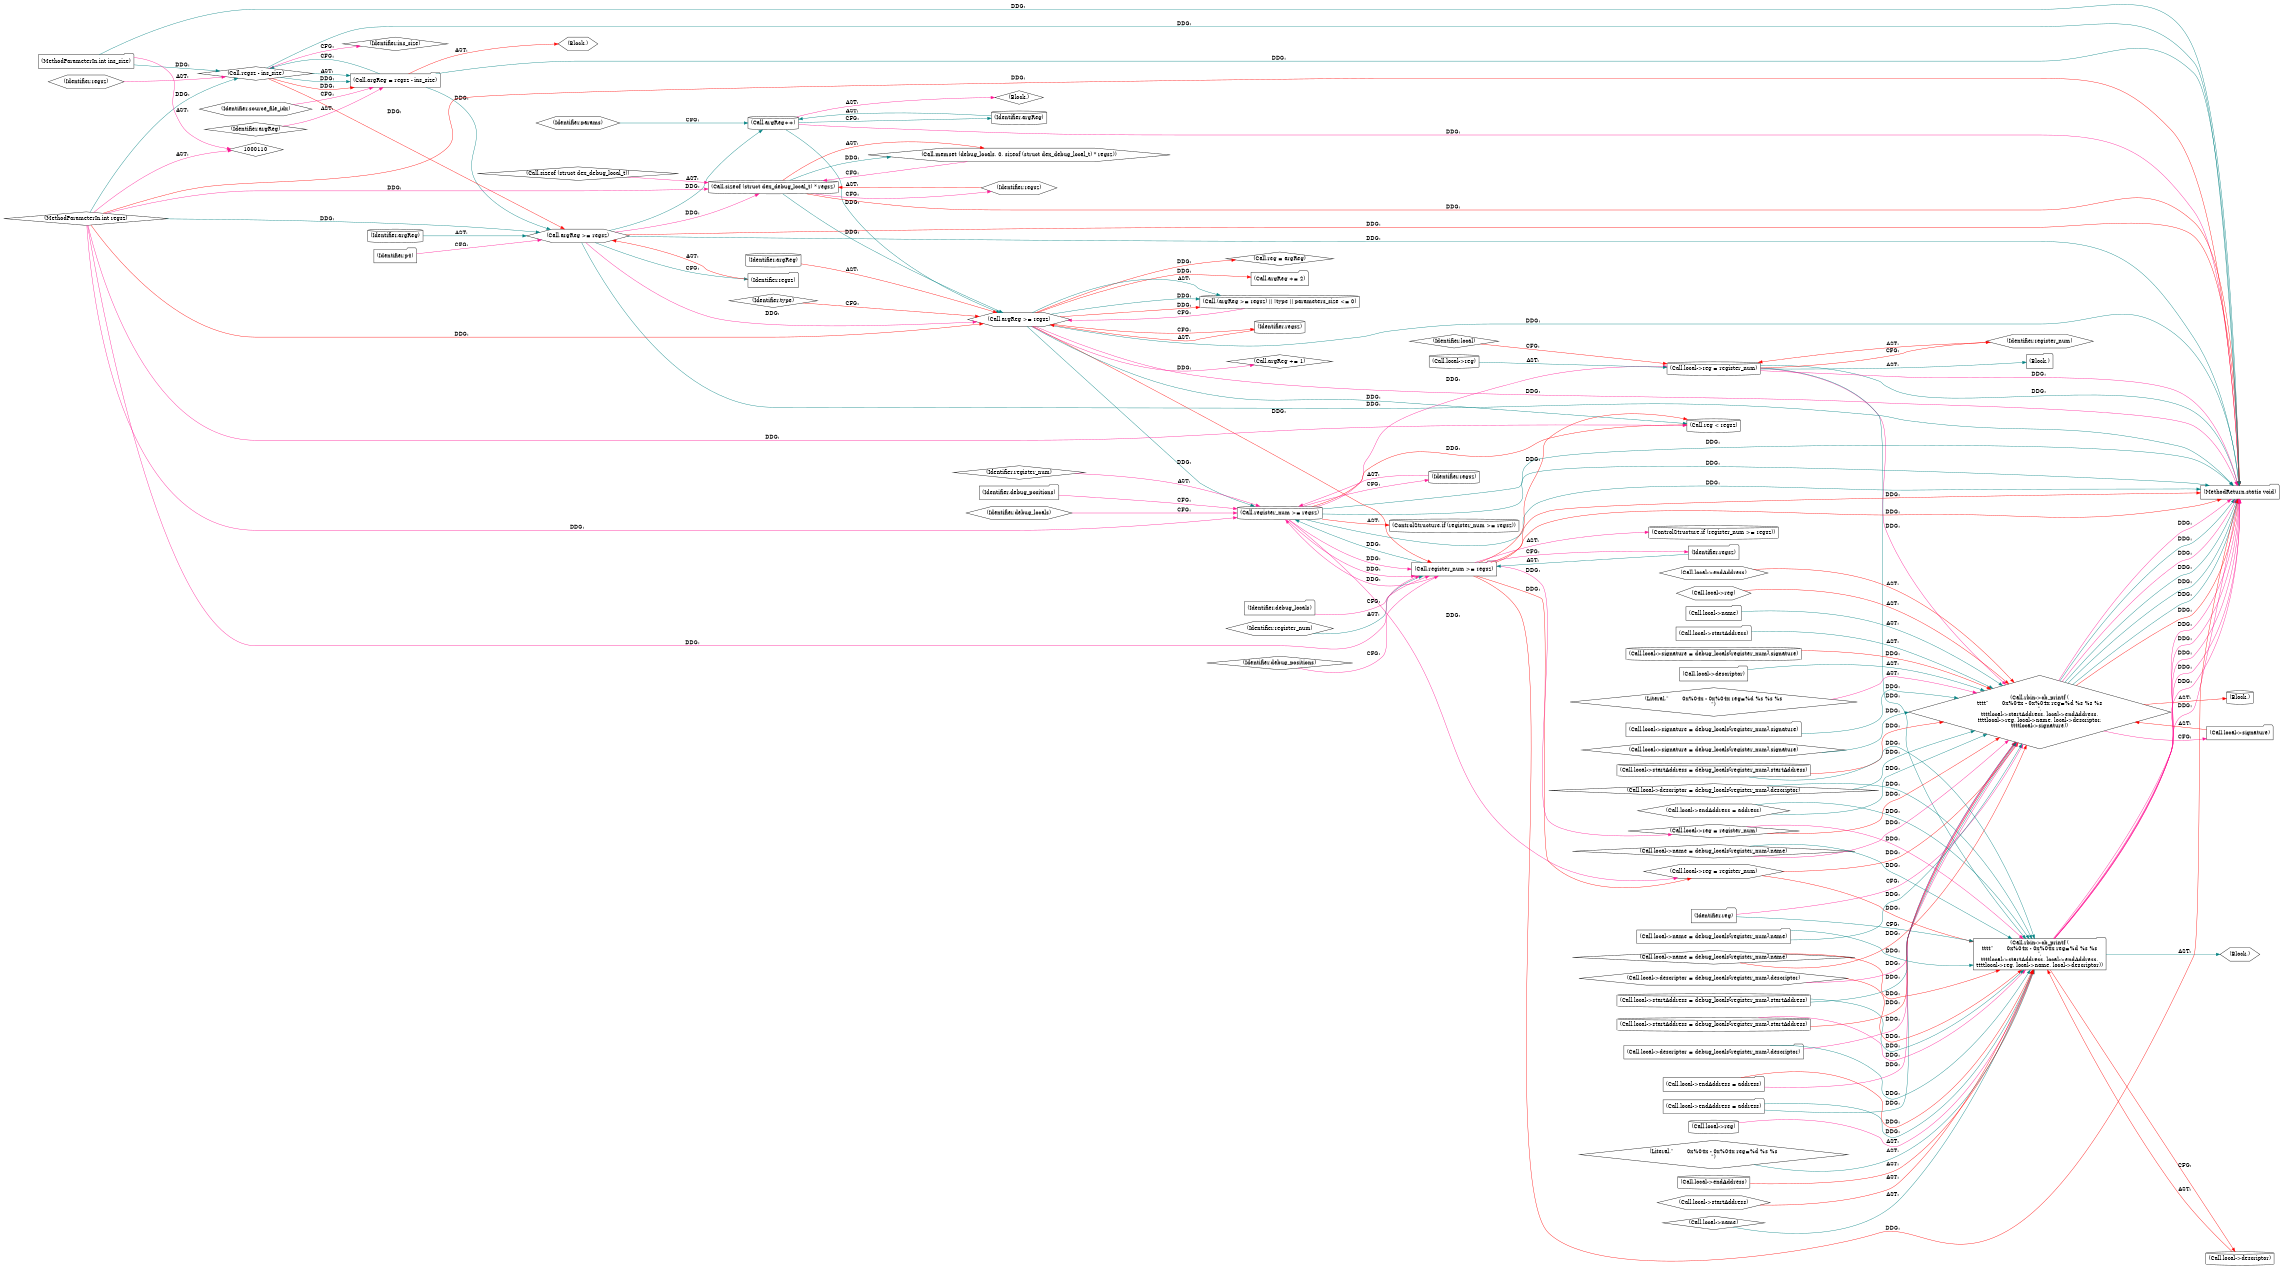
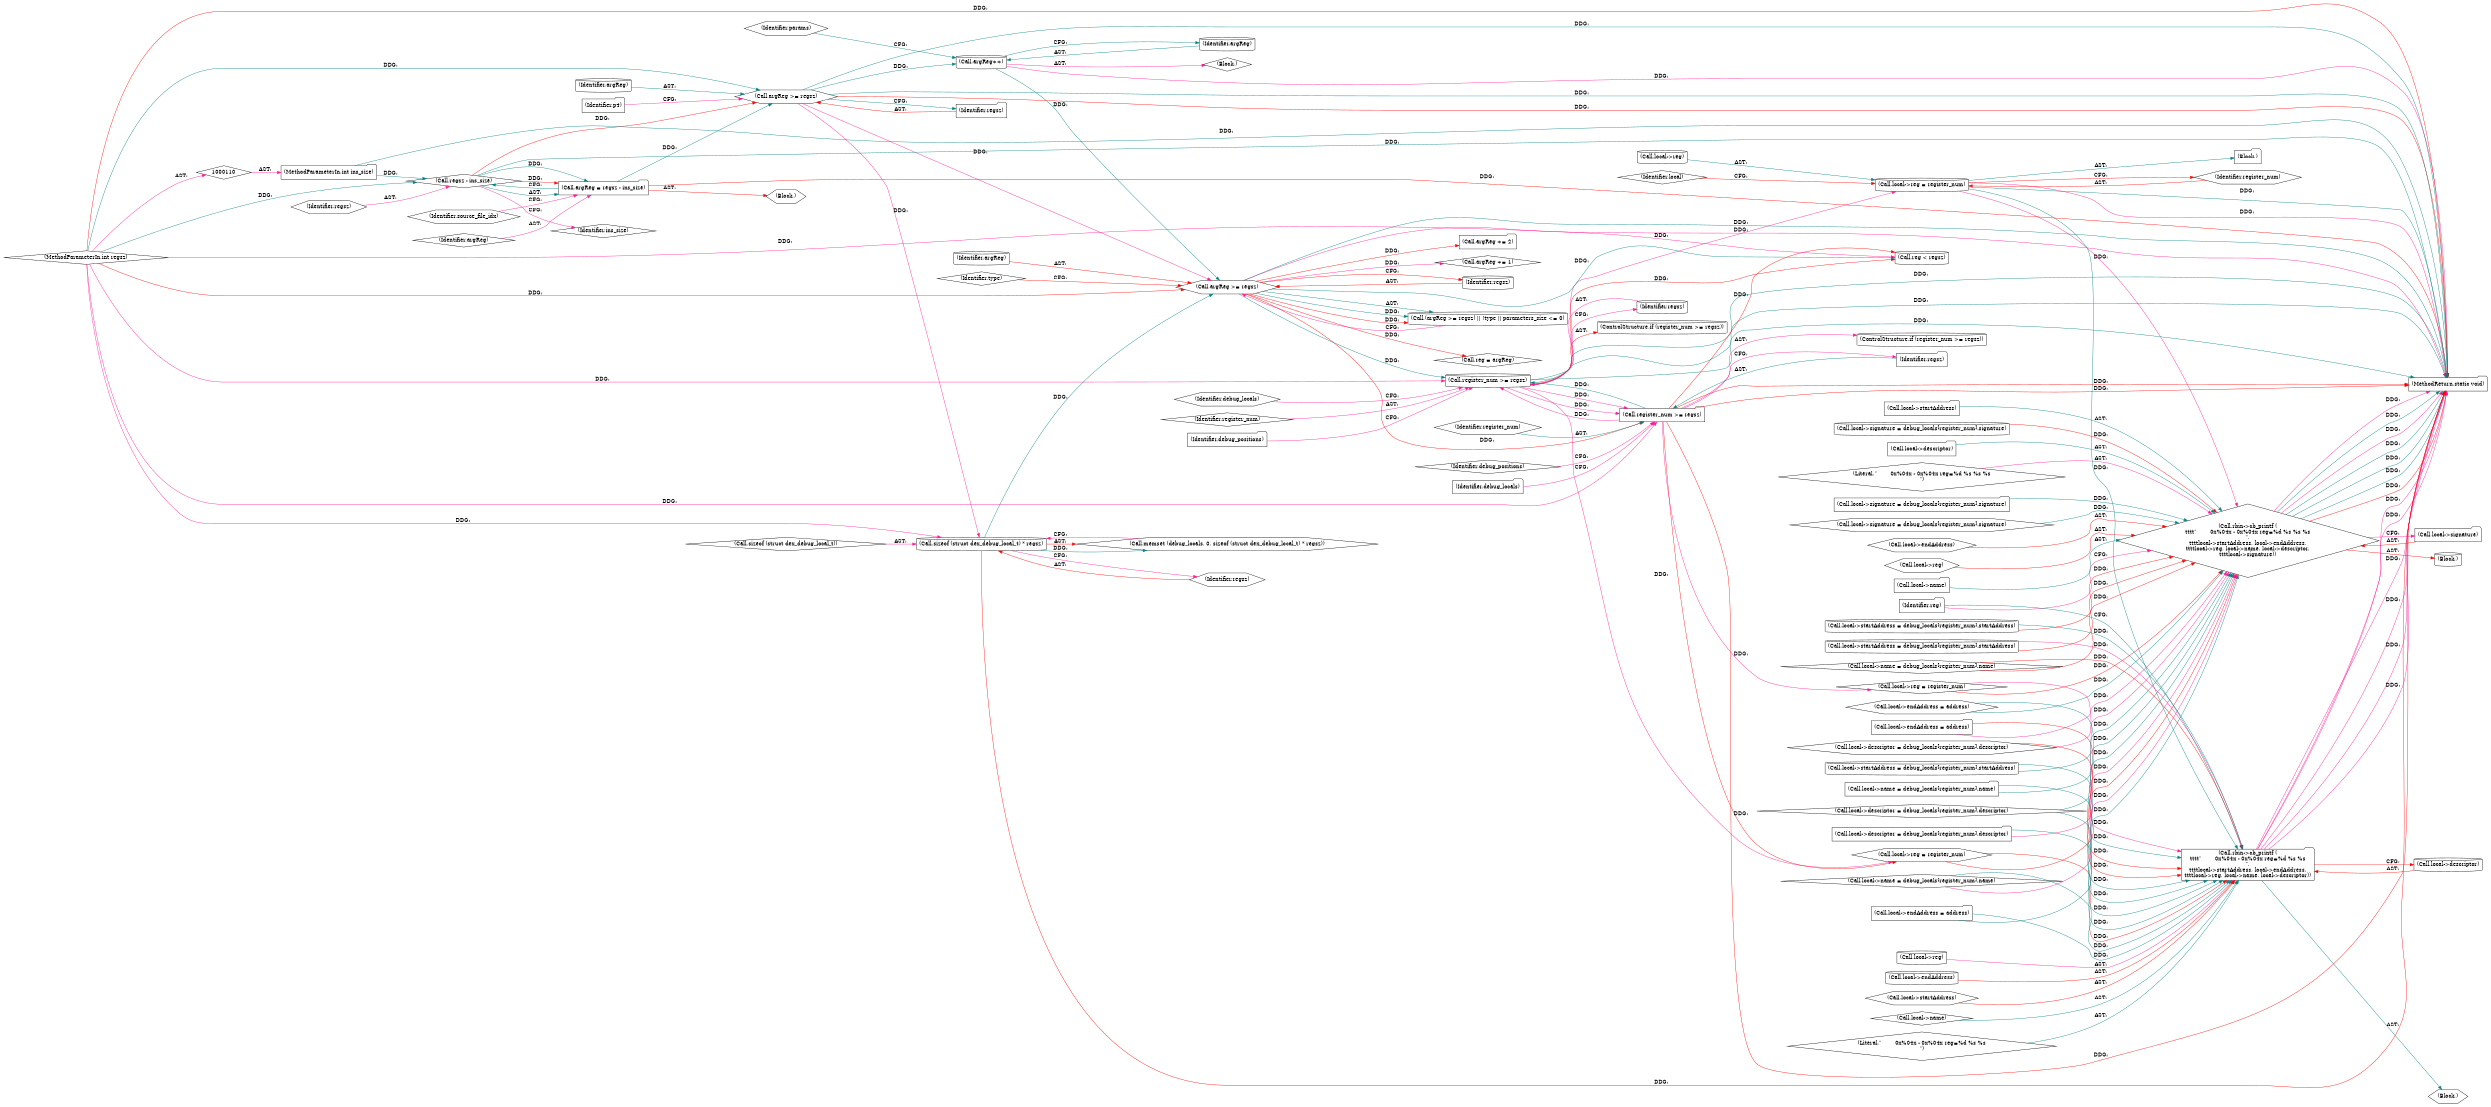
edge "(Call,argReg = regsz - ins_size)" -> "(MethodReturn,static void)": color teal -> red
edge "(MethodParameterIn,int ins_size)" -> "1000110": reversed
